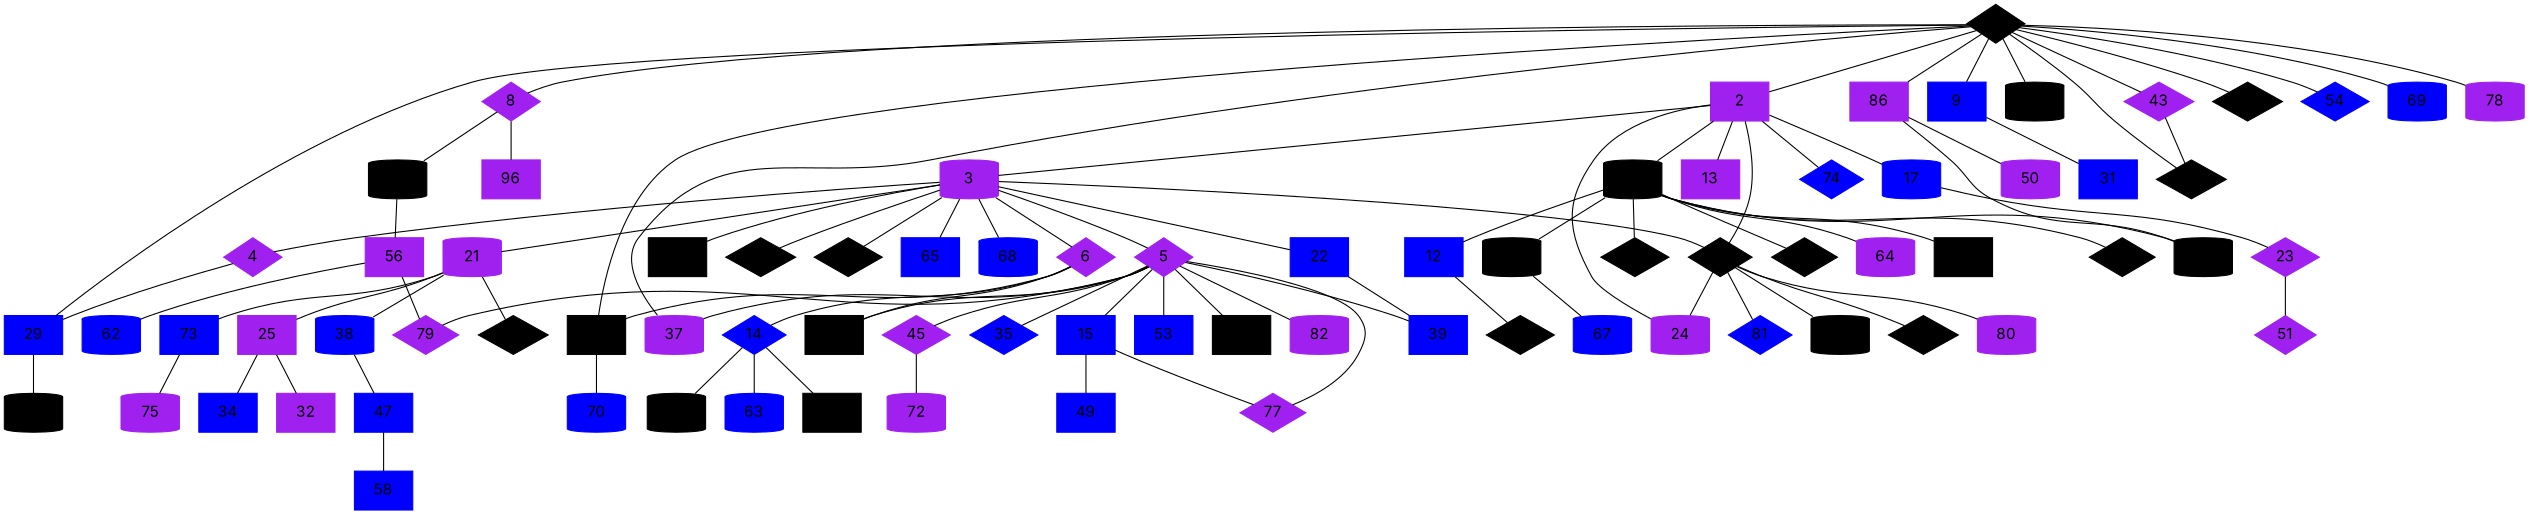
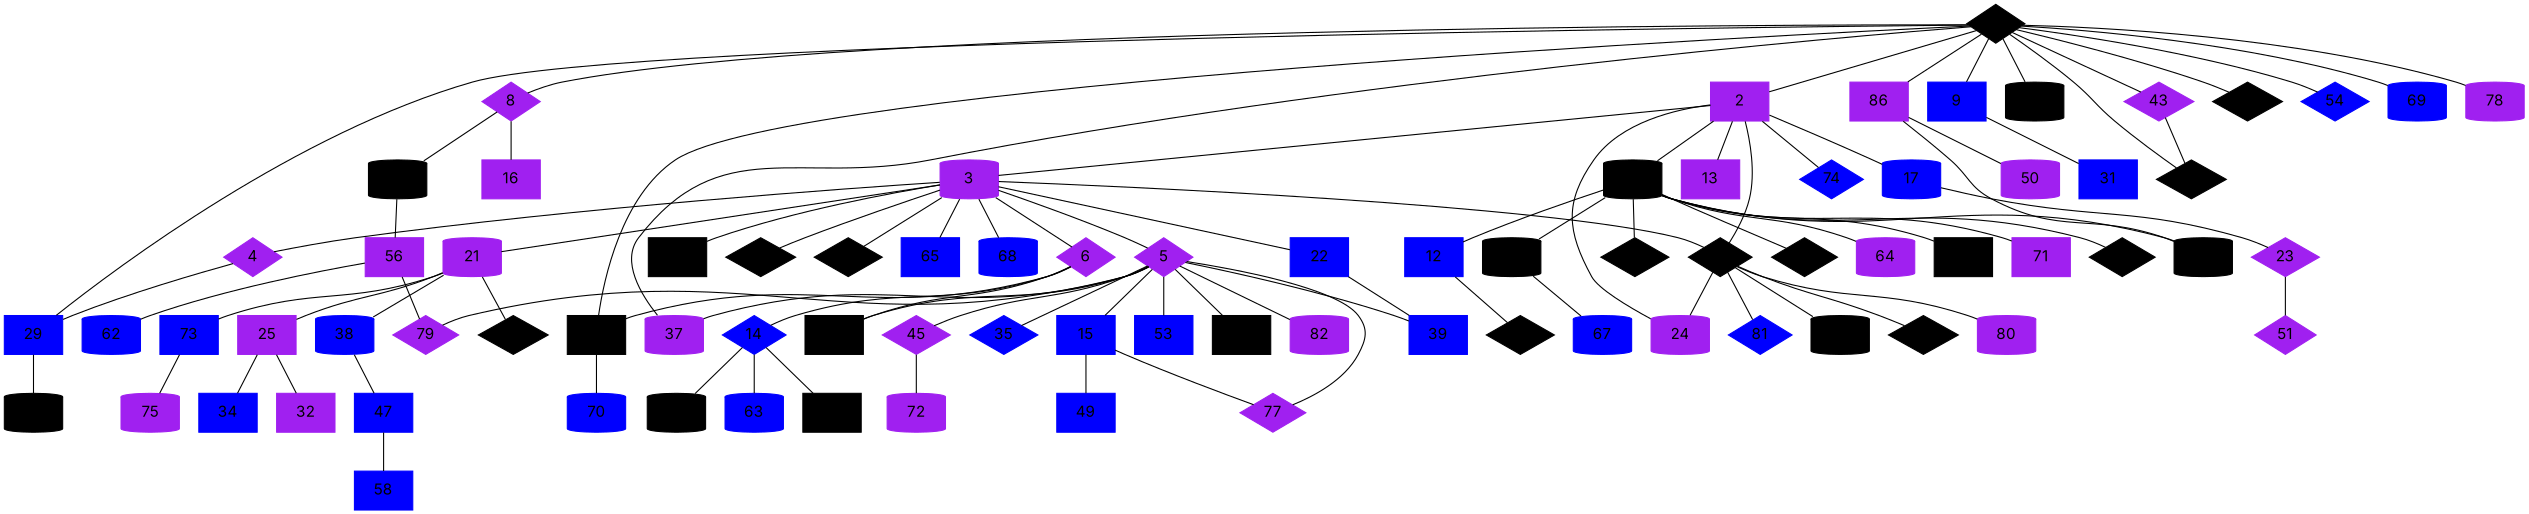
node "96": label "96" -> "16"
node "71": added
